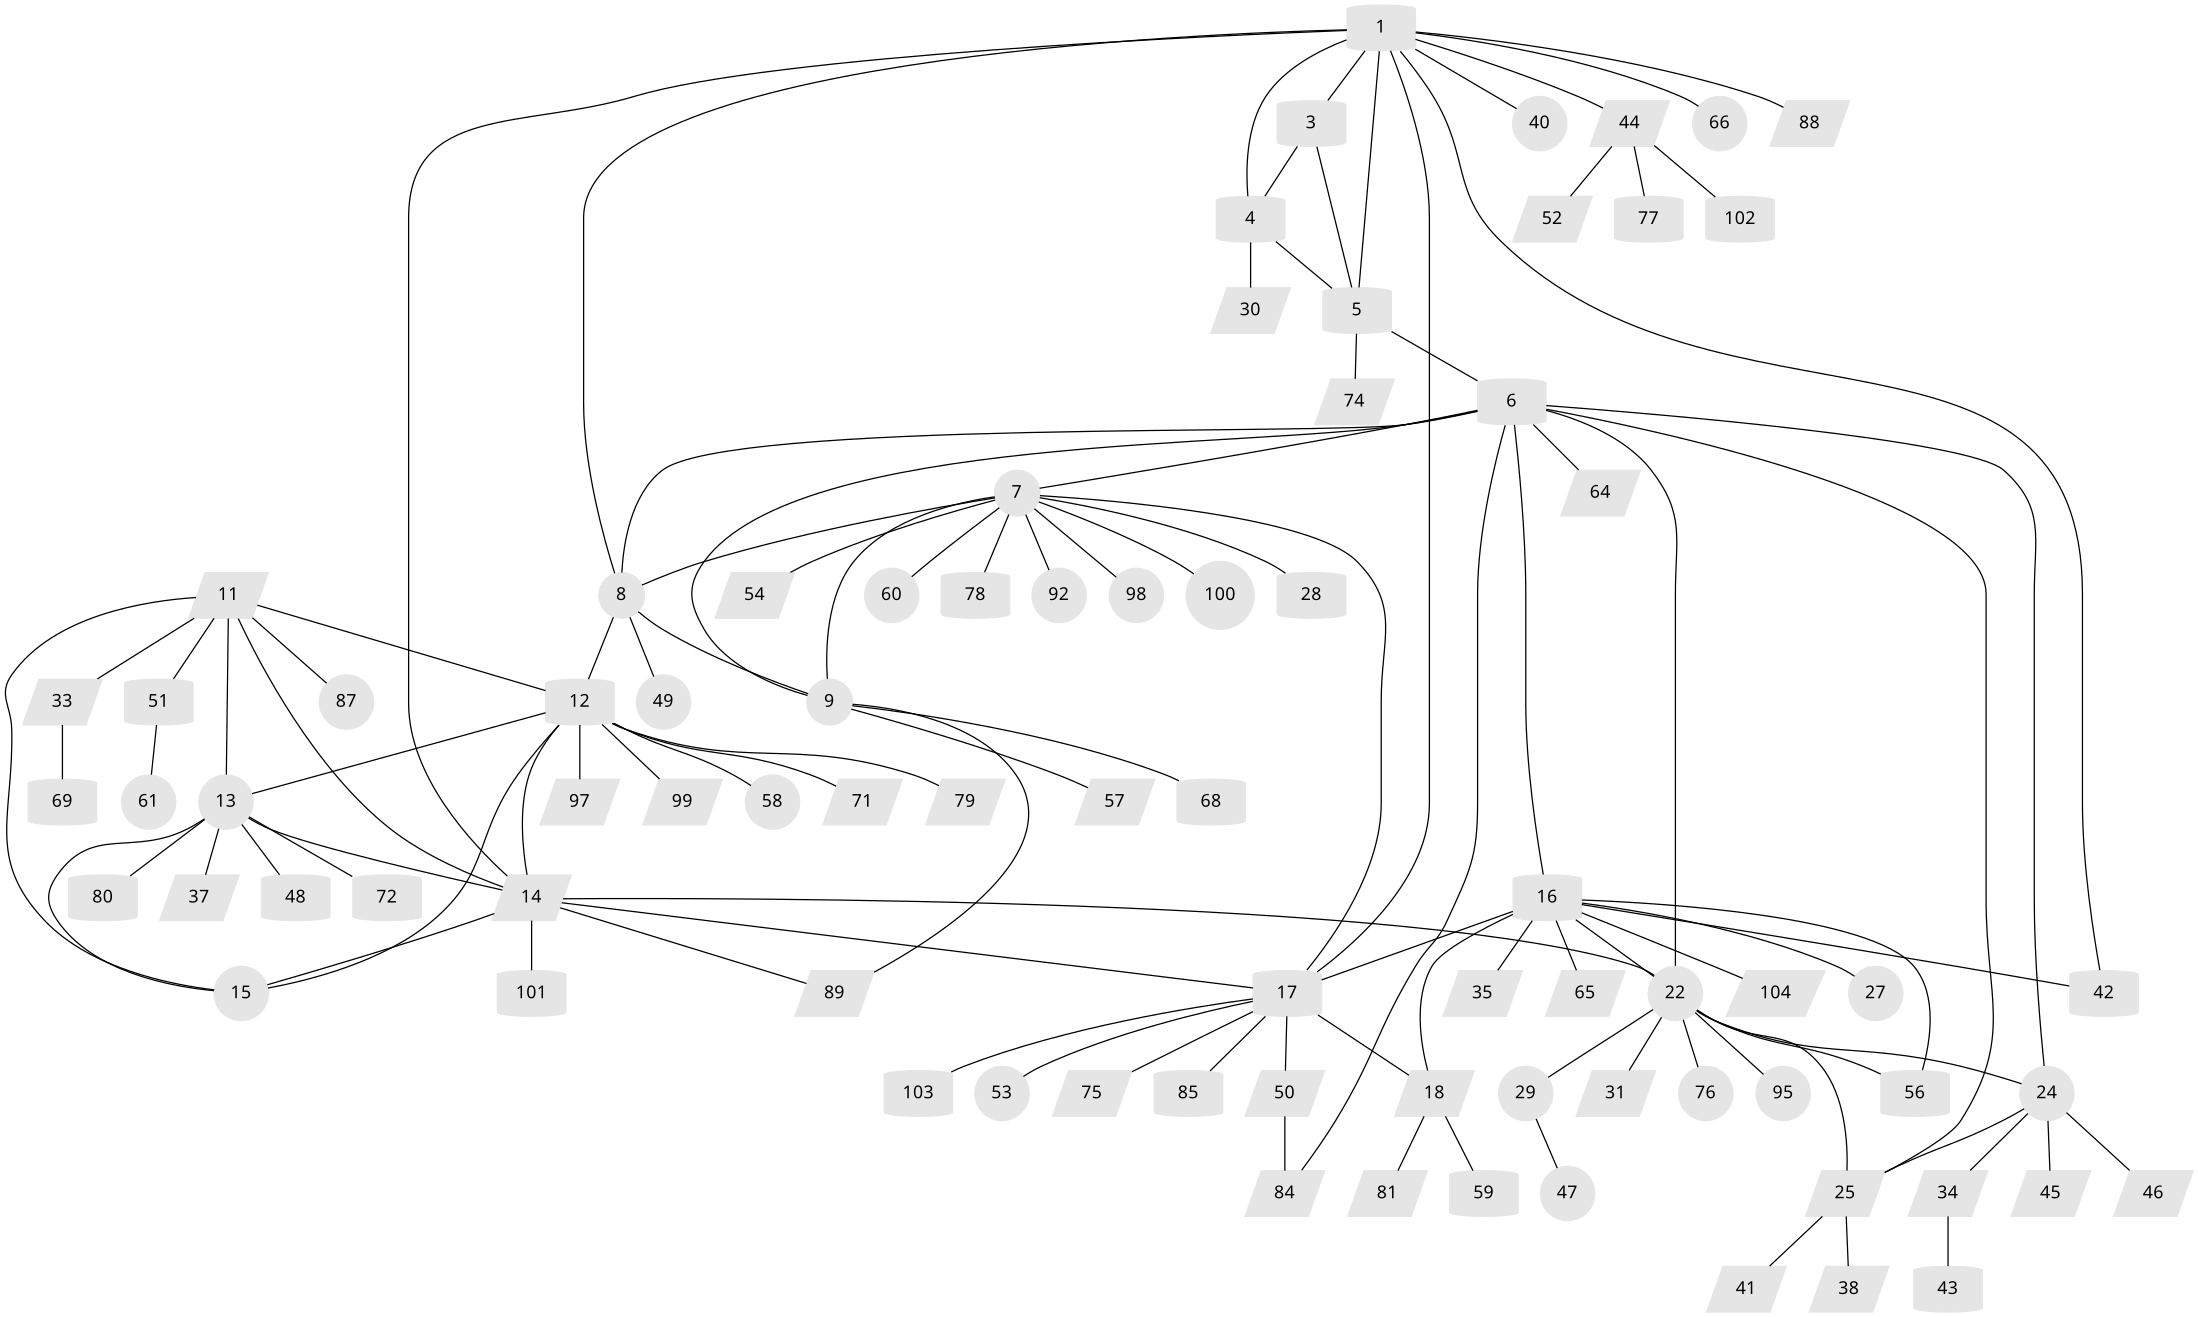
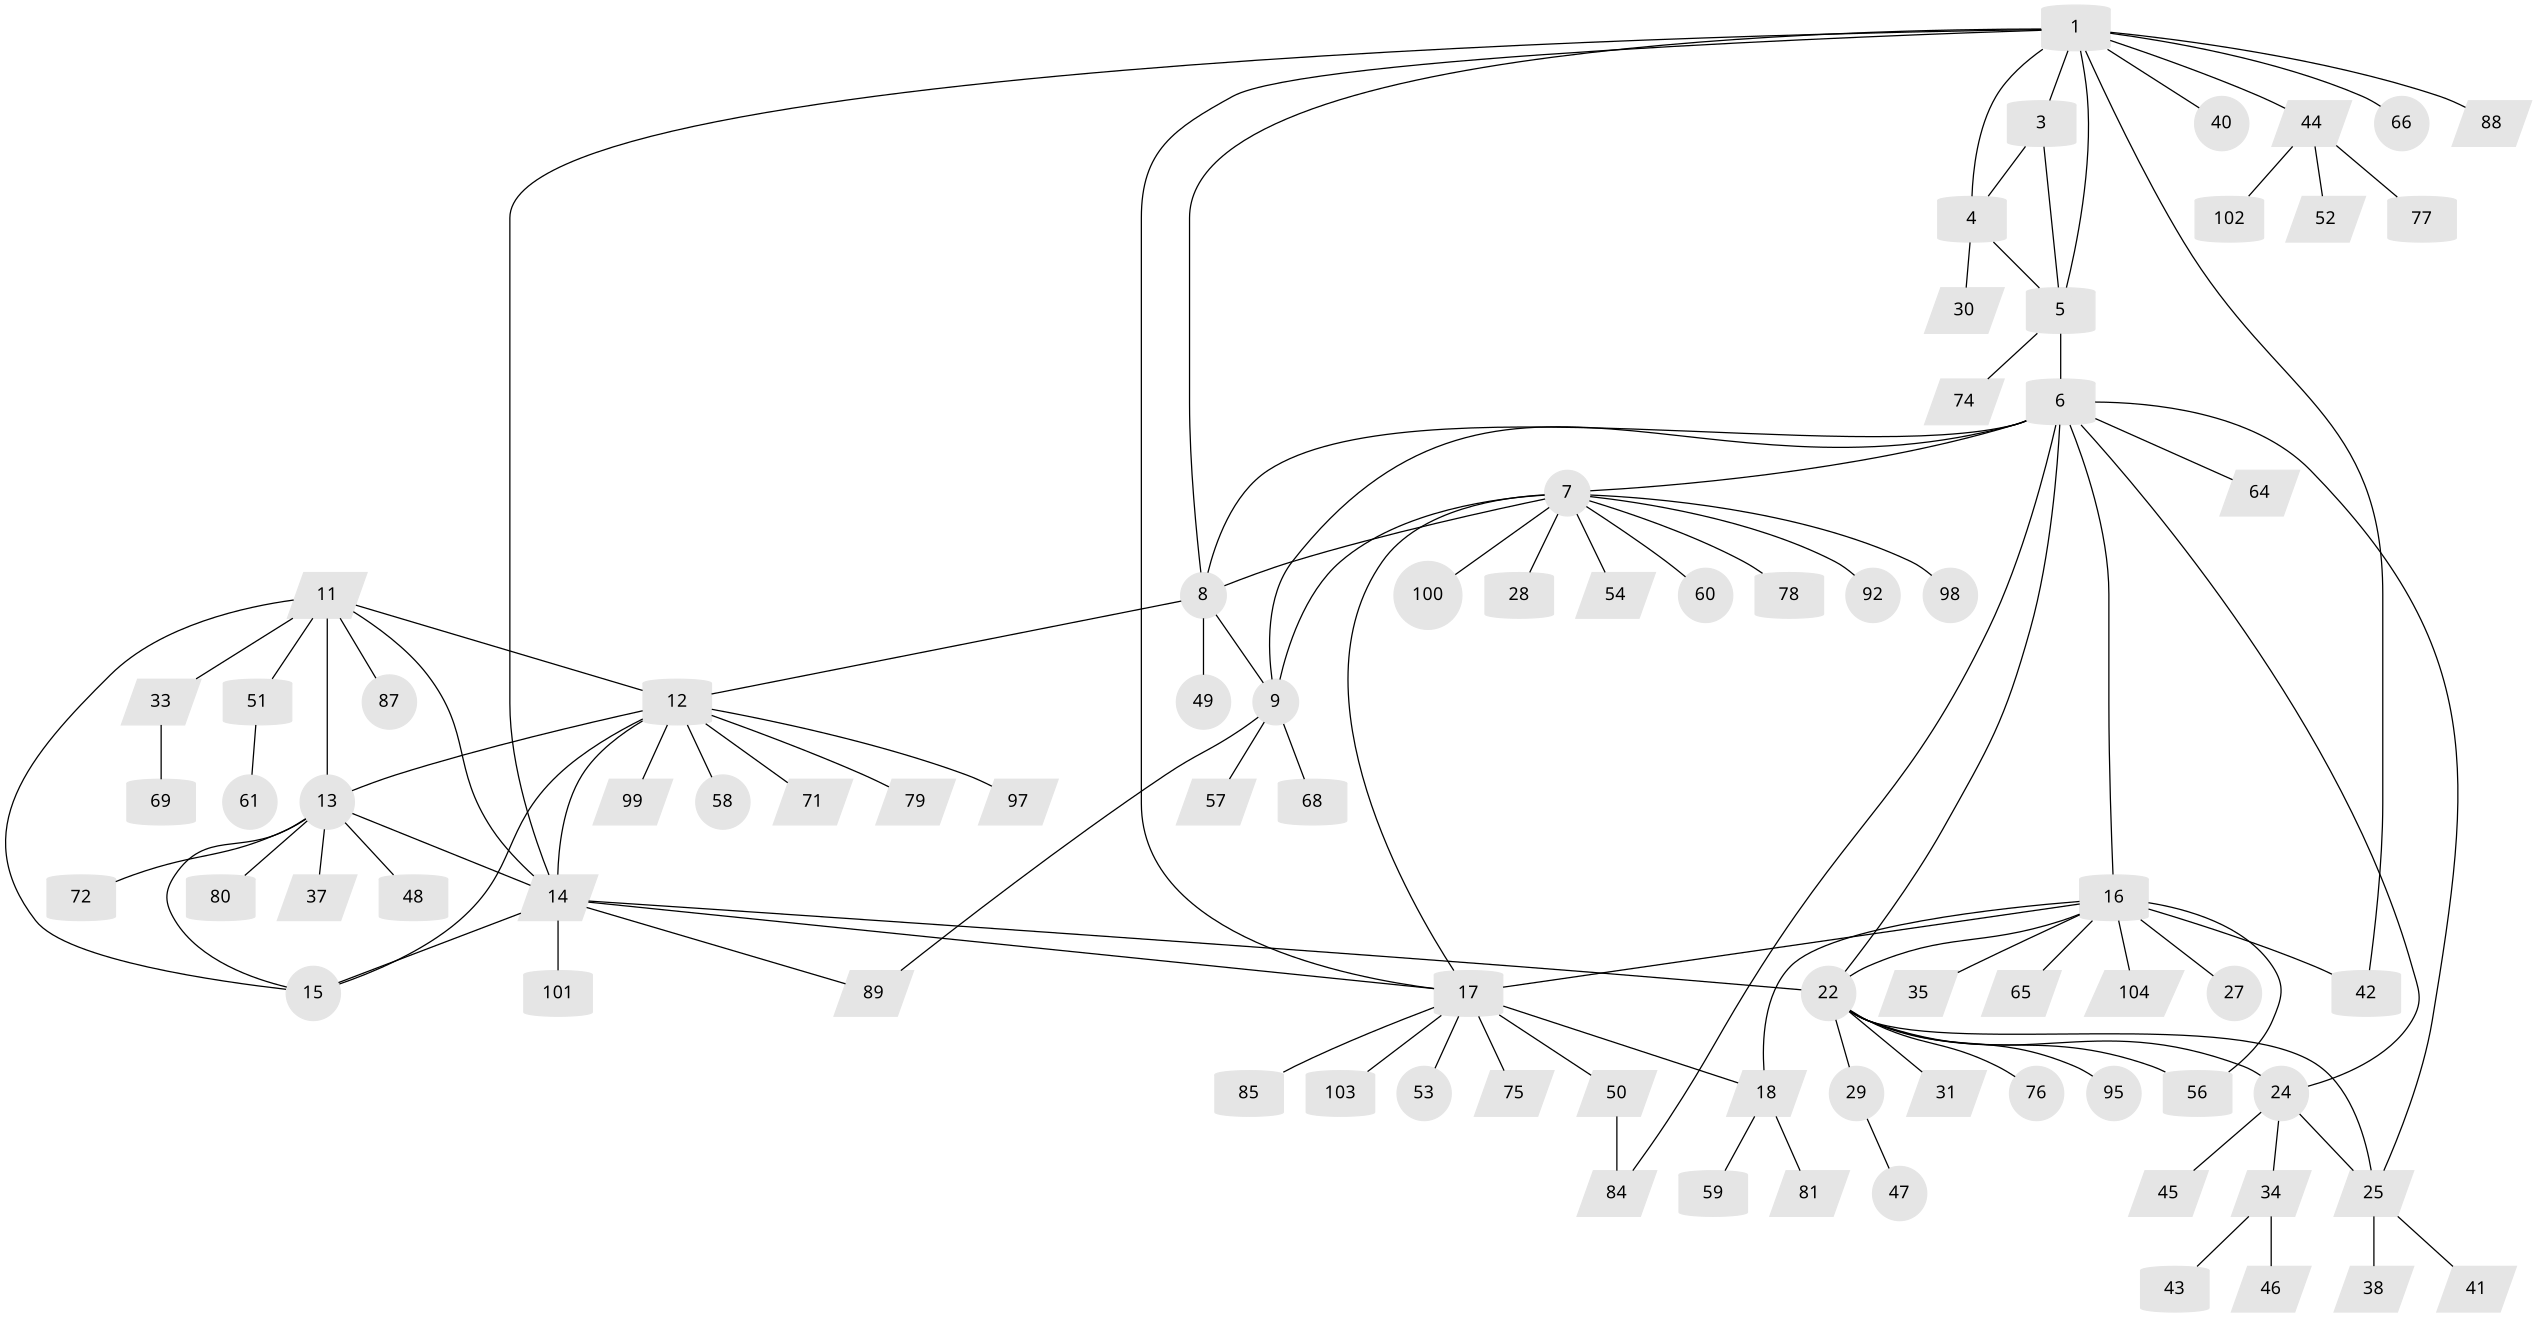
edge "24" -- "46": now "34" -- "46"
